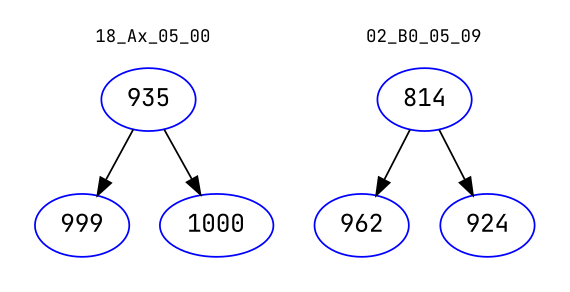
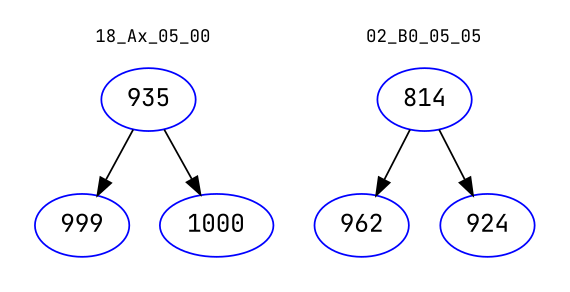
cluster "02_B0_05_09": label "02_B0_05_09" -> "02_B0_05_05"
